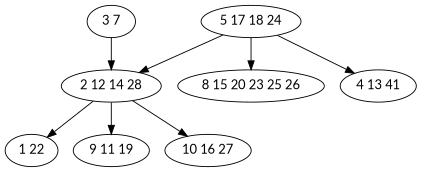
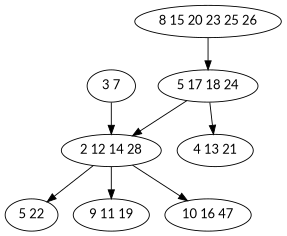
edge "5 17 18 24" -> "8 15 20 23 25 26": reversed
node "4 13 41": label "4 13 41" -> "4 13 21"
node "1 22": label "1 22" -> "5 22"
node "10 16 27": label "10 16 27" -> "10 16 47"
